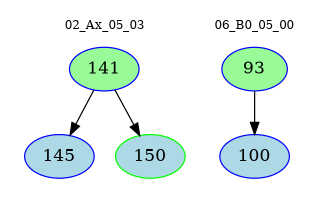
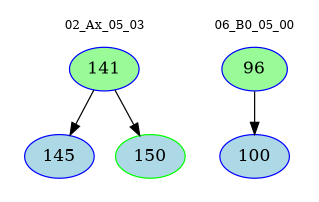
node "93": label "93" -> "96"
